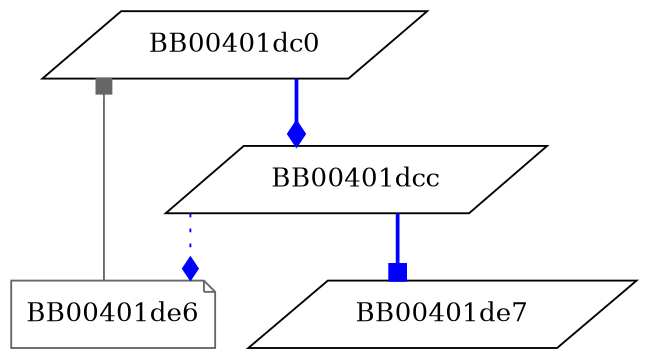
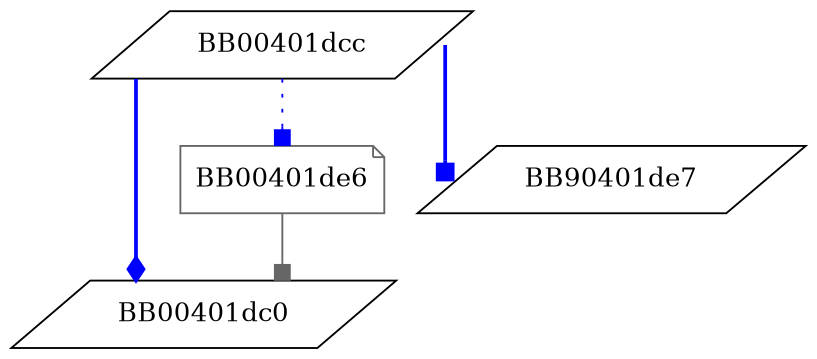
edge "BB00401dc0" -> "BB00401dcc": reversed
edge "BB00401dcc" -> "BB00401de6": arrowhead diamond -> box
node "BB00401de7": label "BB00401de7" -> "BB90401de7"
